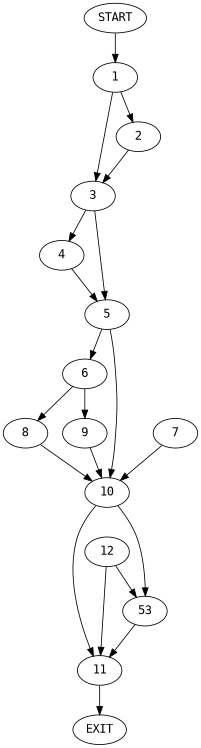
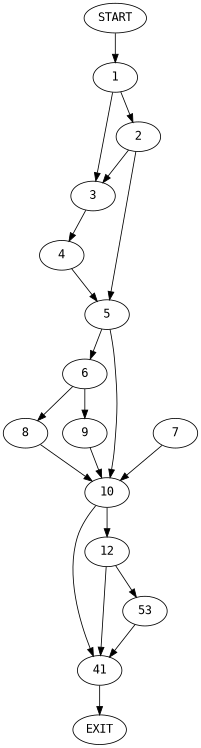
edge "3" -> "5": now "2" -> "5"
edge "10" -> "53": now "10" -> "12"
node "11": label "11" -> "41"
